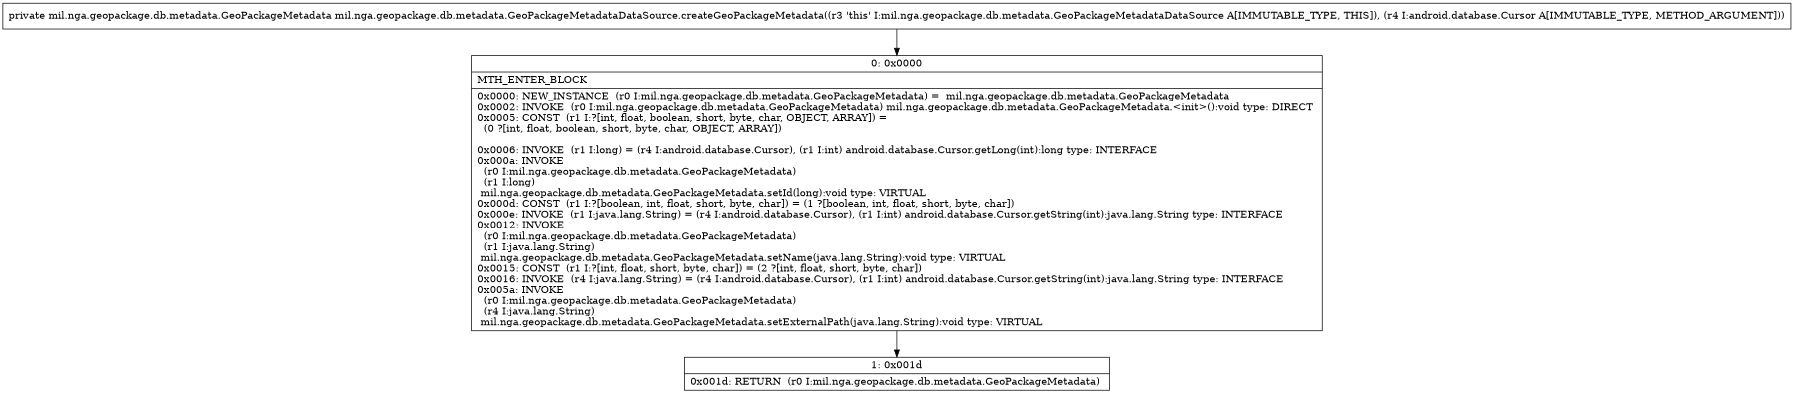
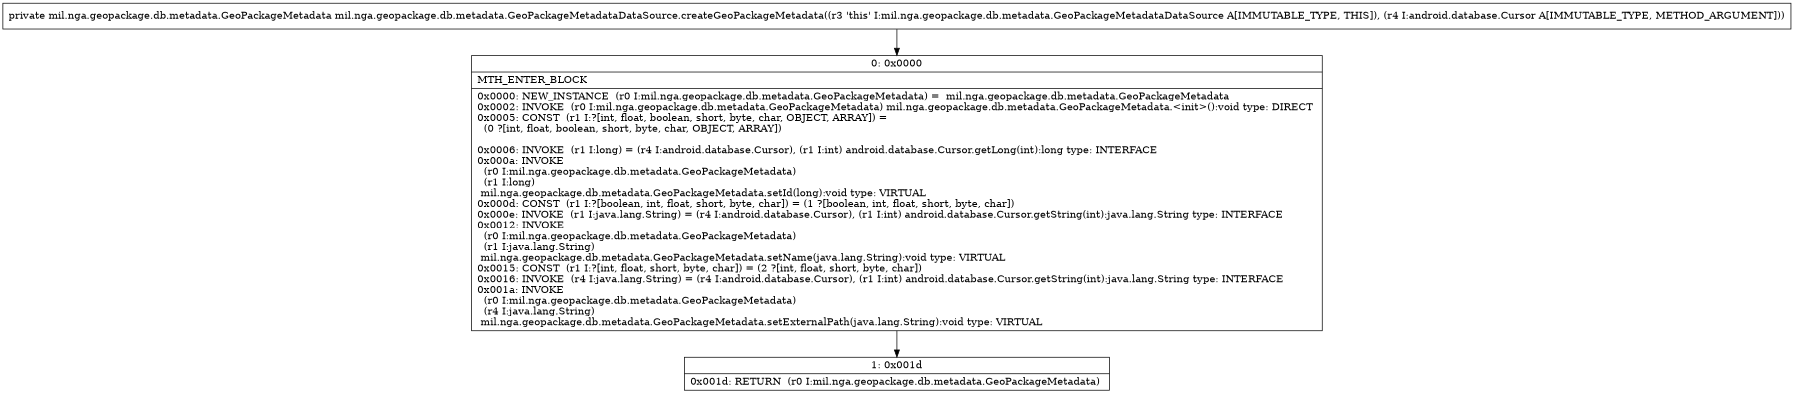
node "0: 0x0000": text "0x005a: INVOKE" -> "0x001a: INVOKE"
